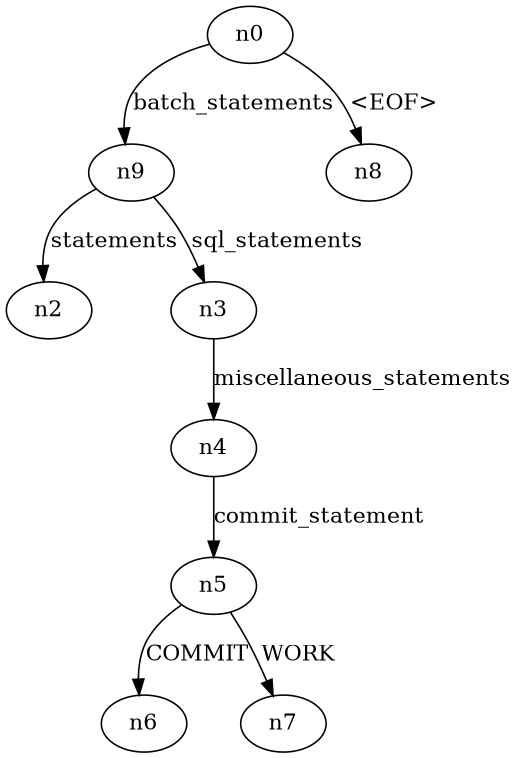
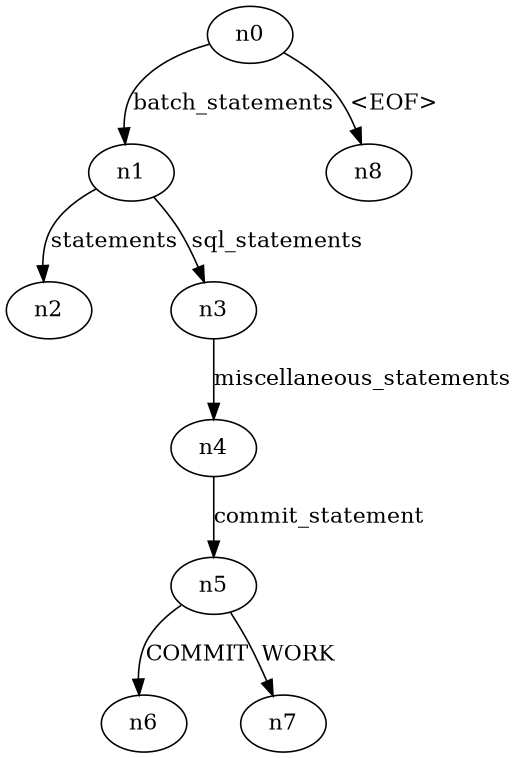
node "n9": label "n9" -> "n1"
